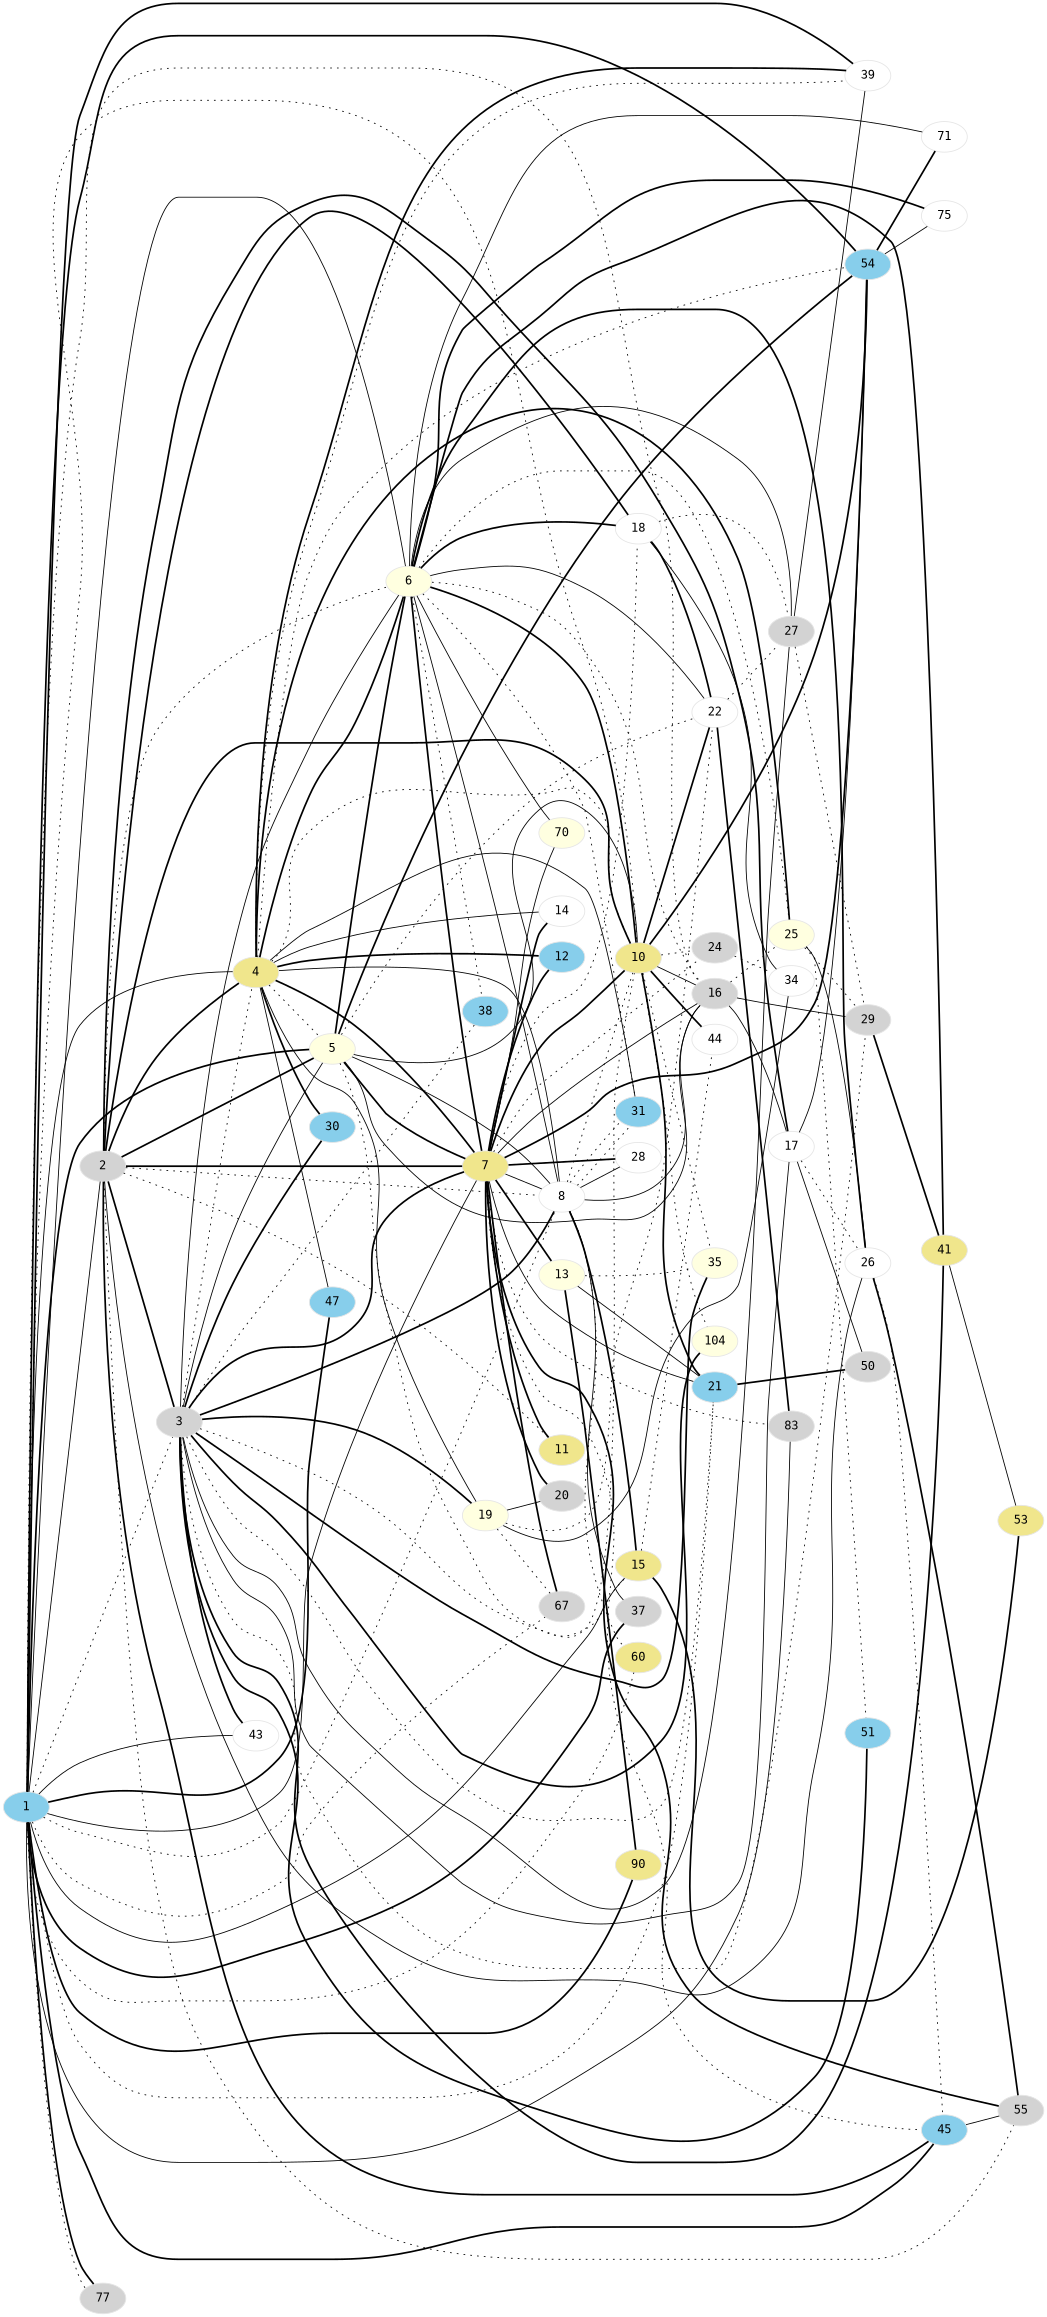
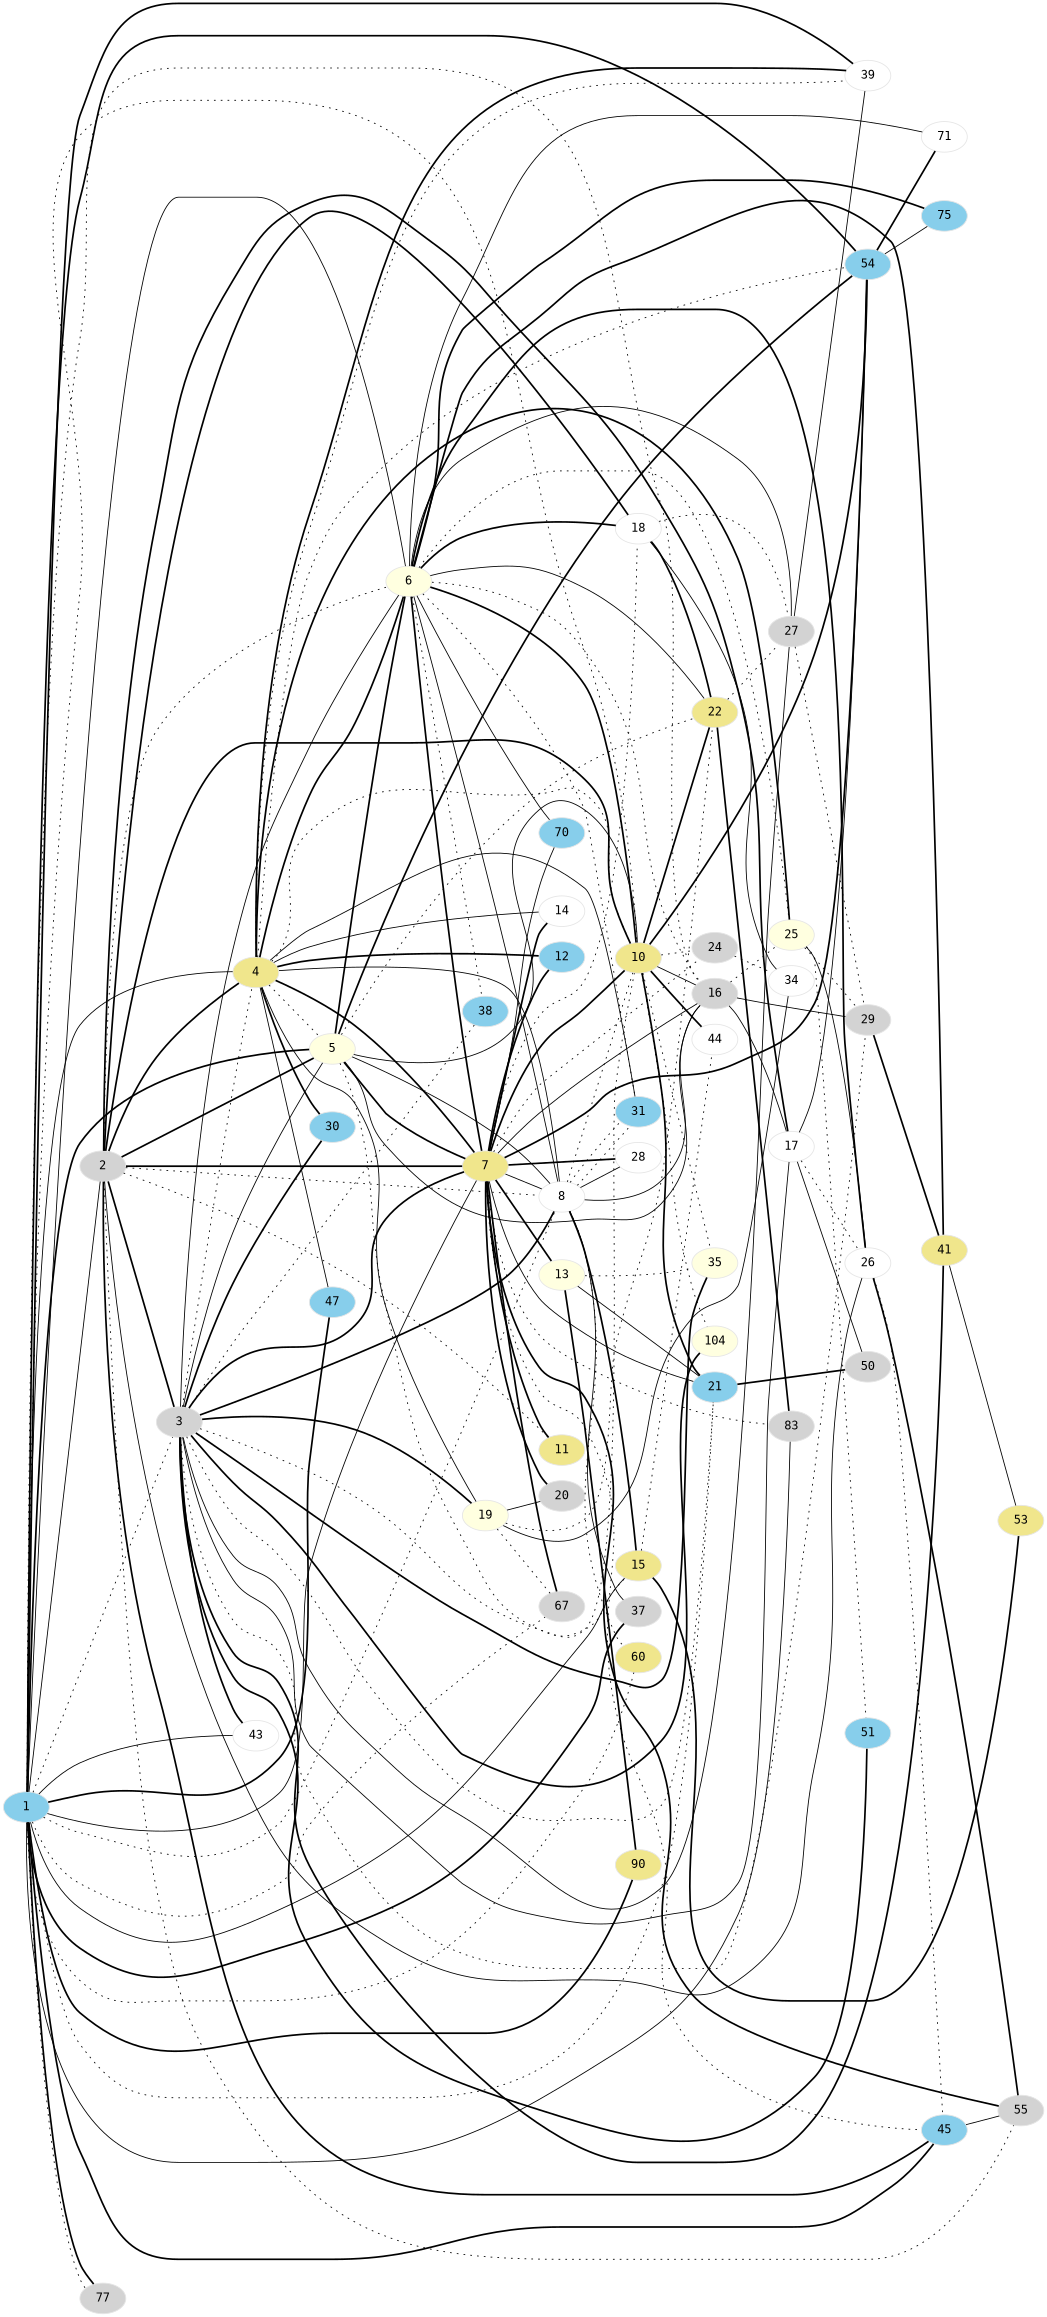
node "75": fillcolor white -> skyblue
node "22": fillcolor white -> khaki
node "70": fillcolor lightyellow -> skyblue
